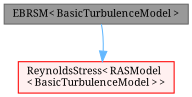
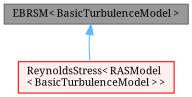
edge "EBRSM< BasicTurbulenceModel >" -> "ReynoldsStress< RASModel < BasicTurbulenceModel > >": reversed
